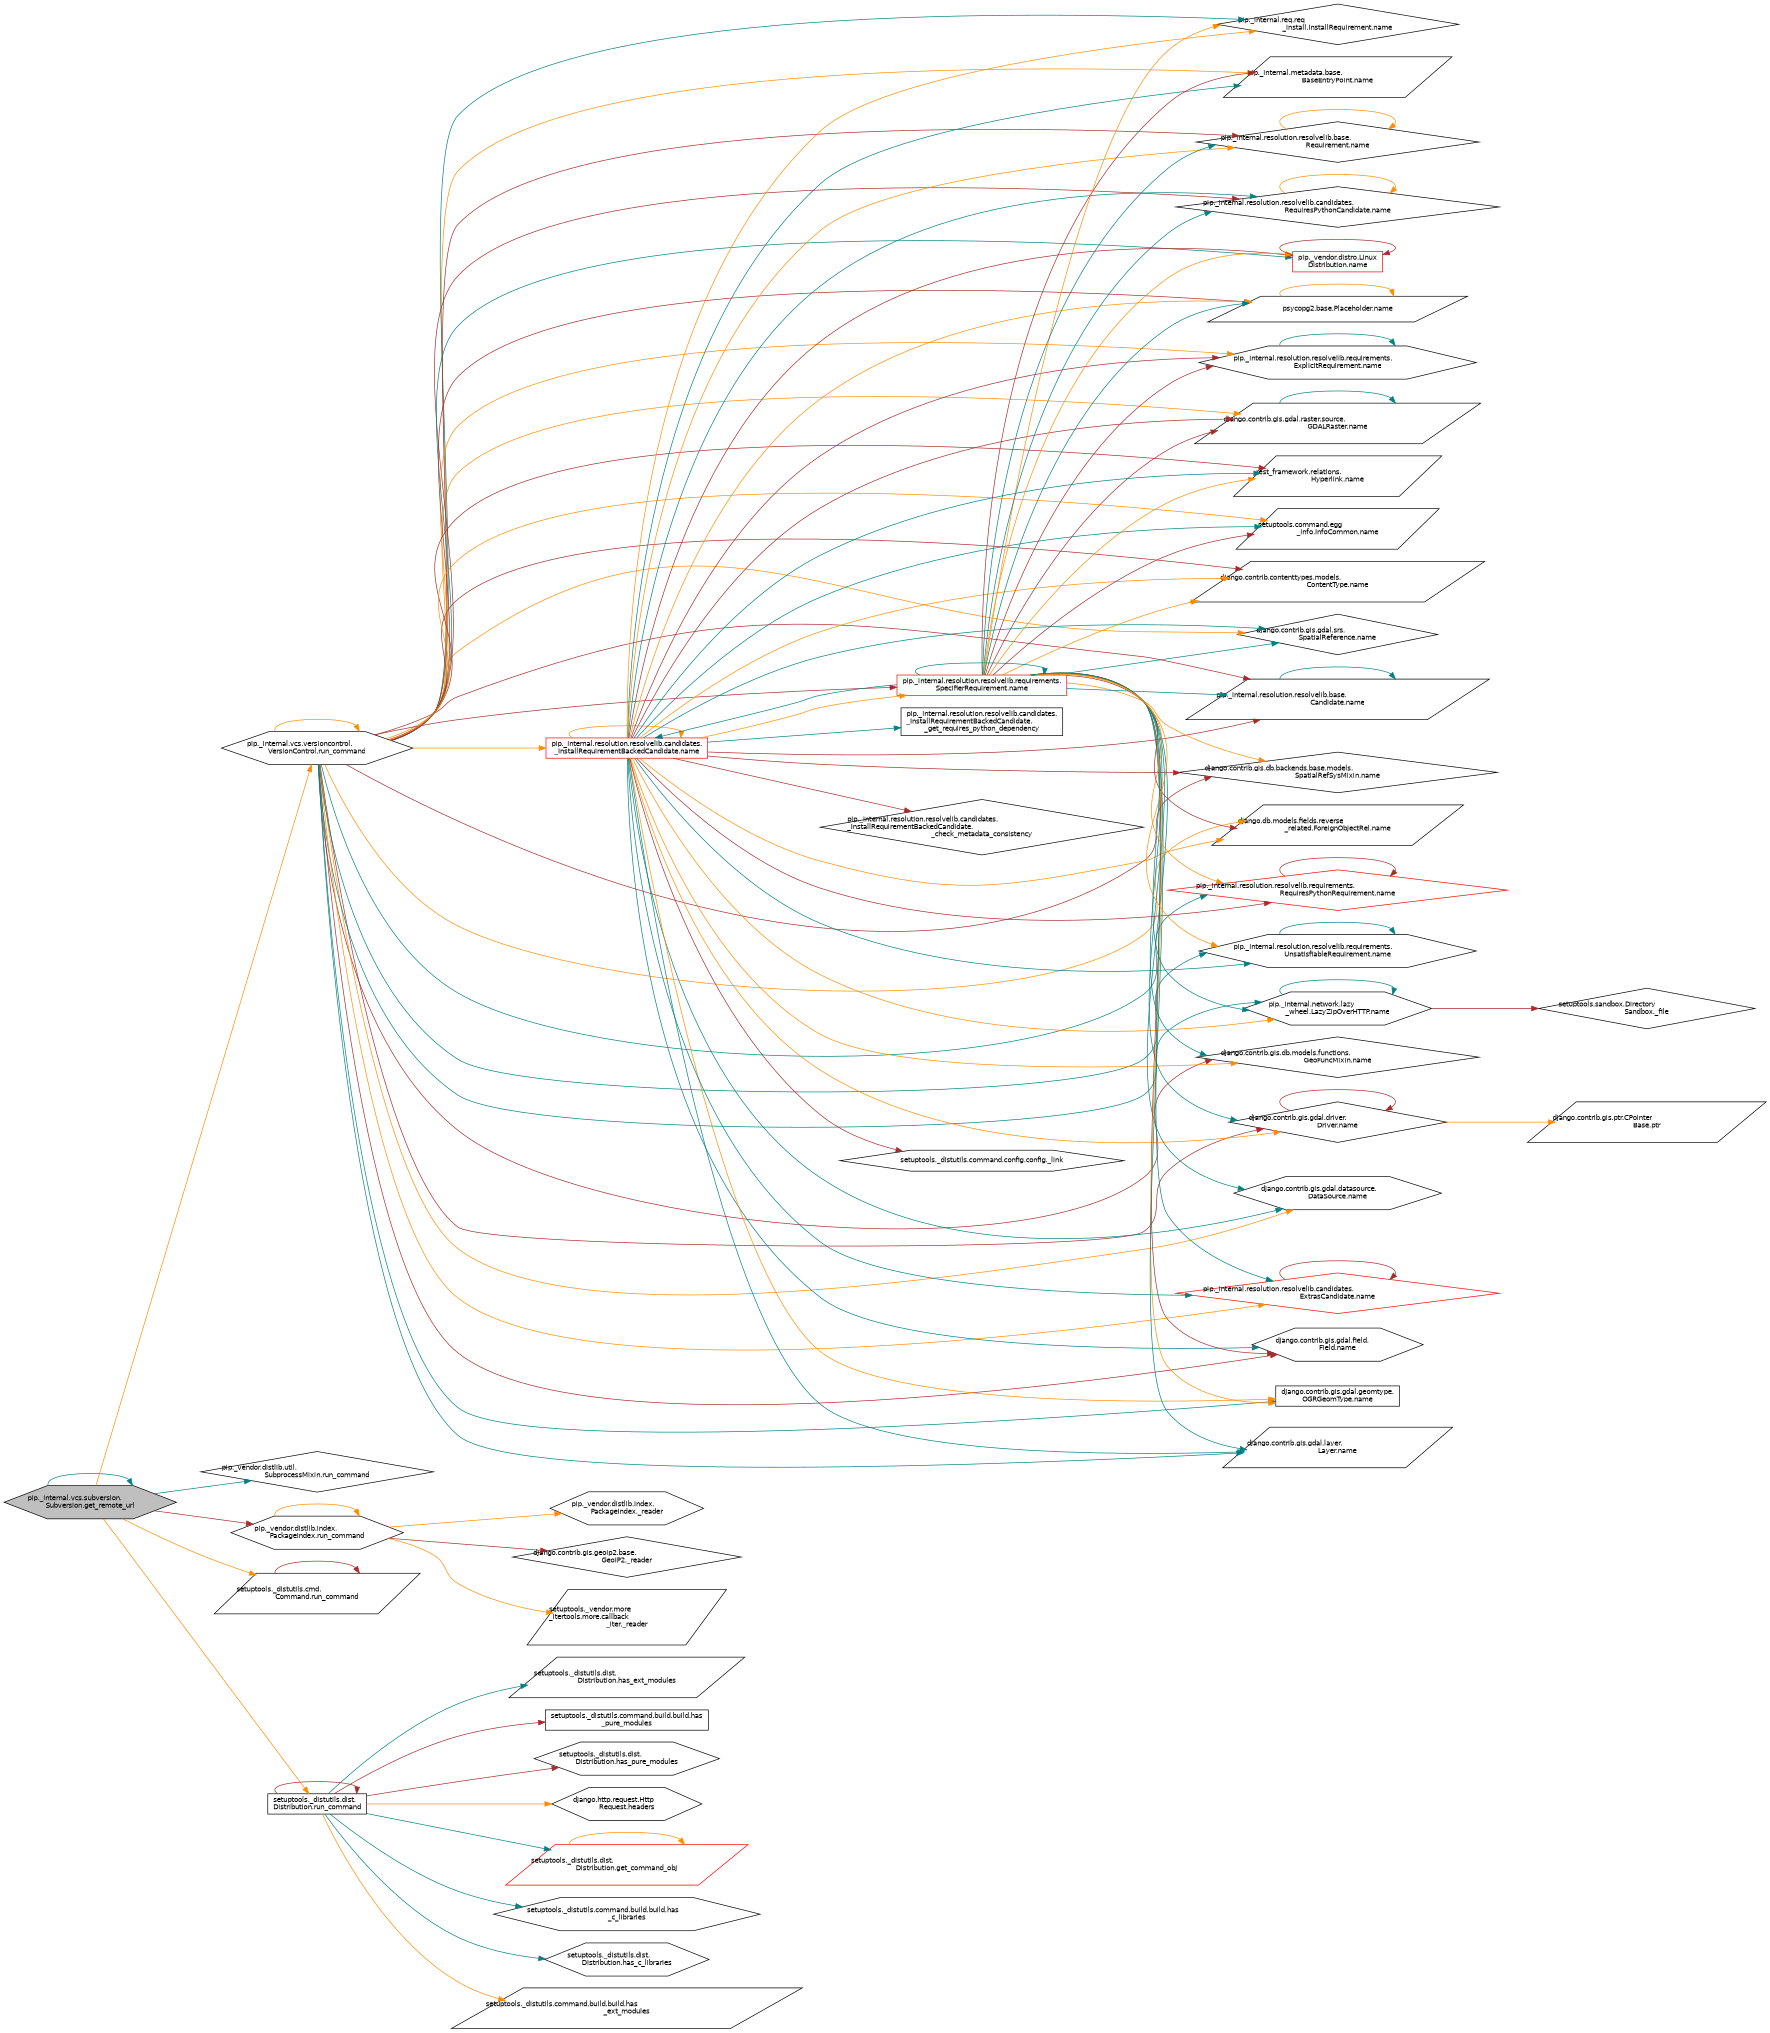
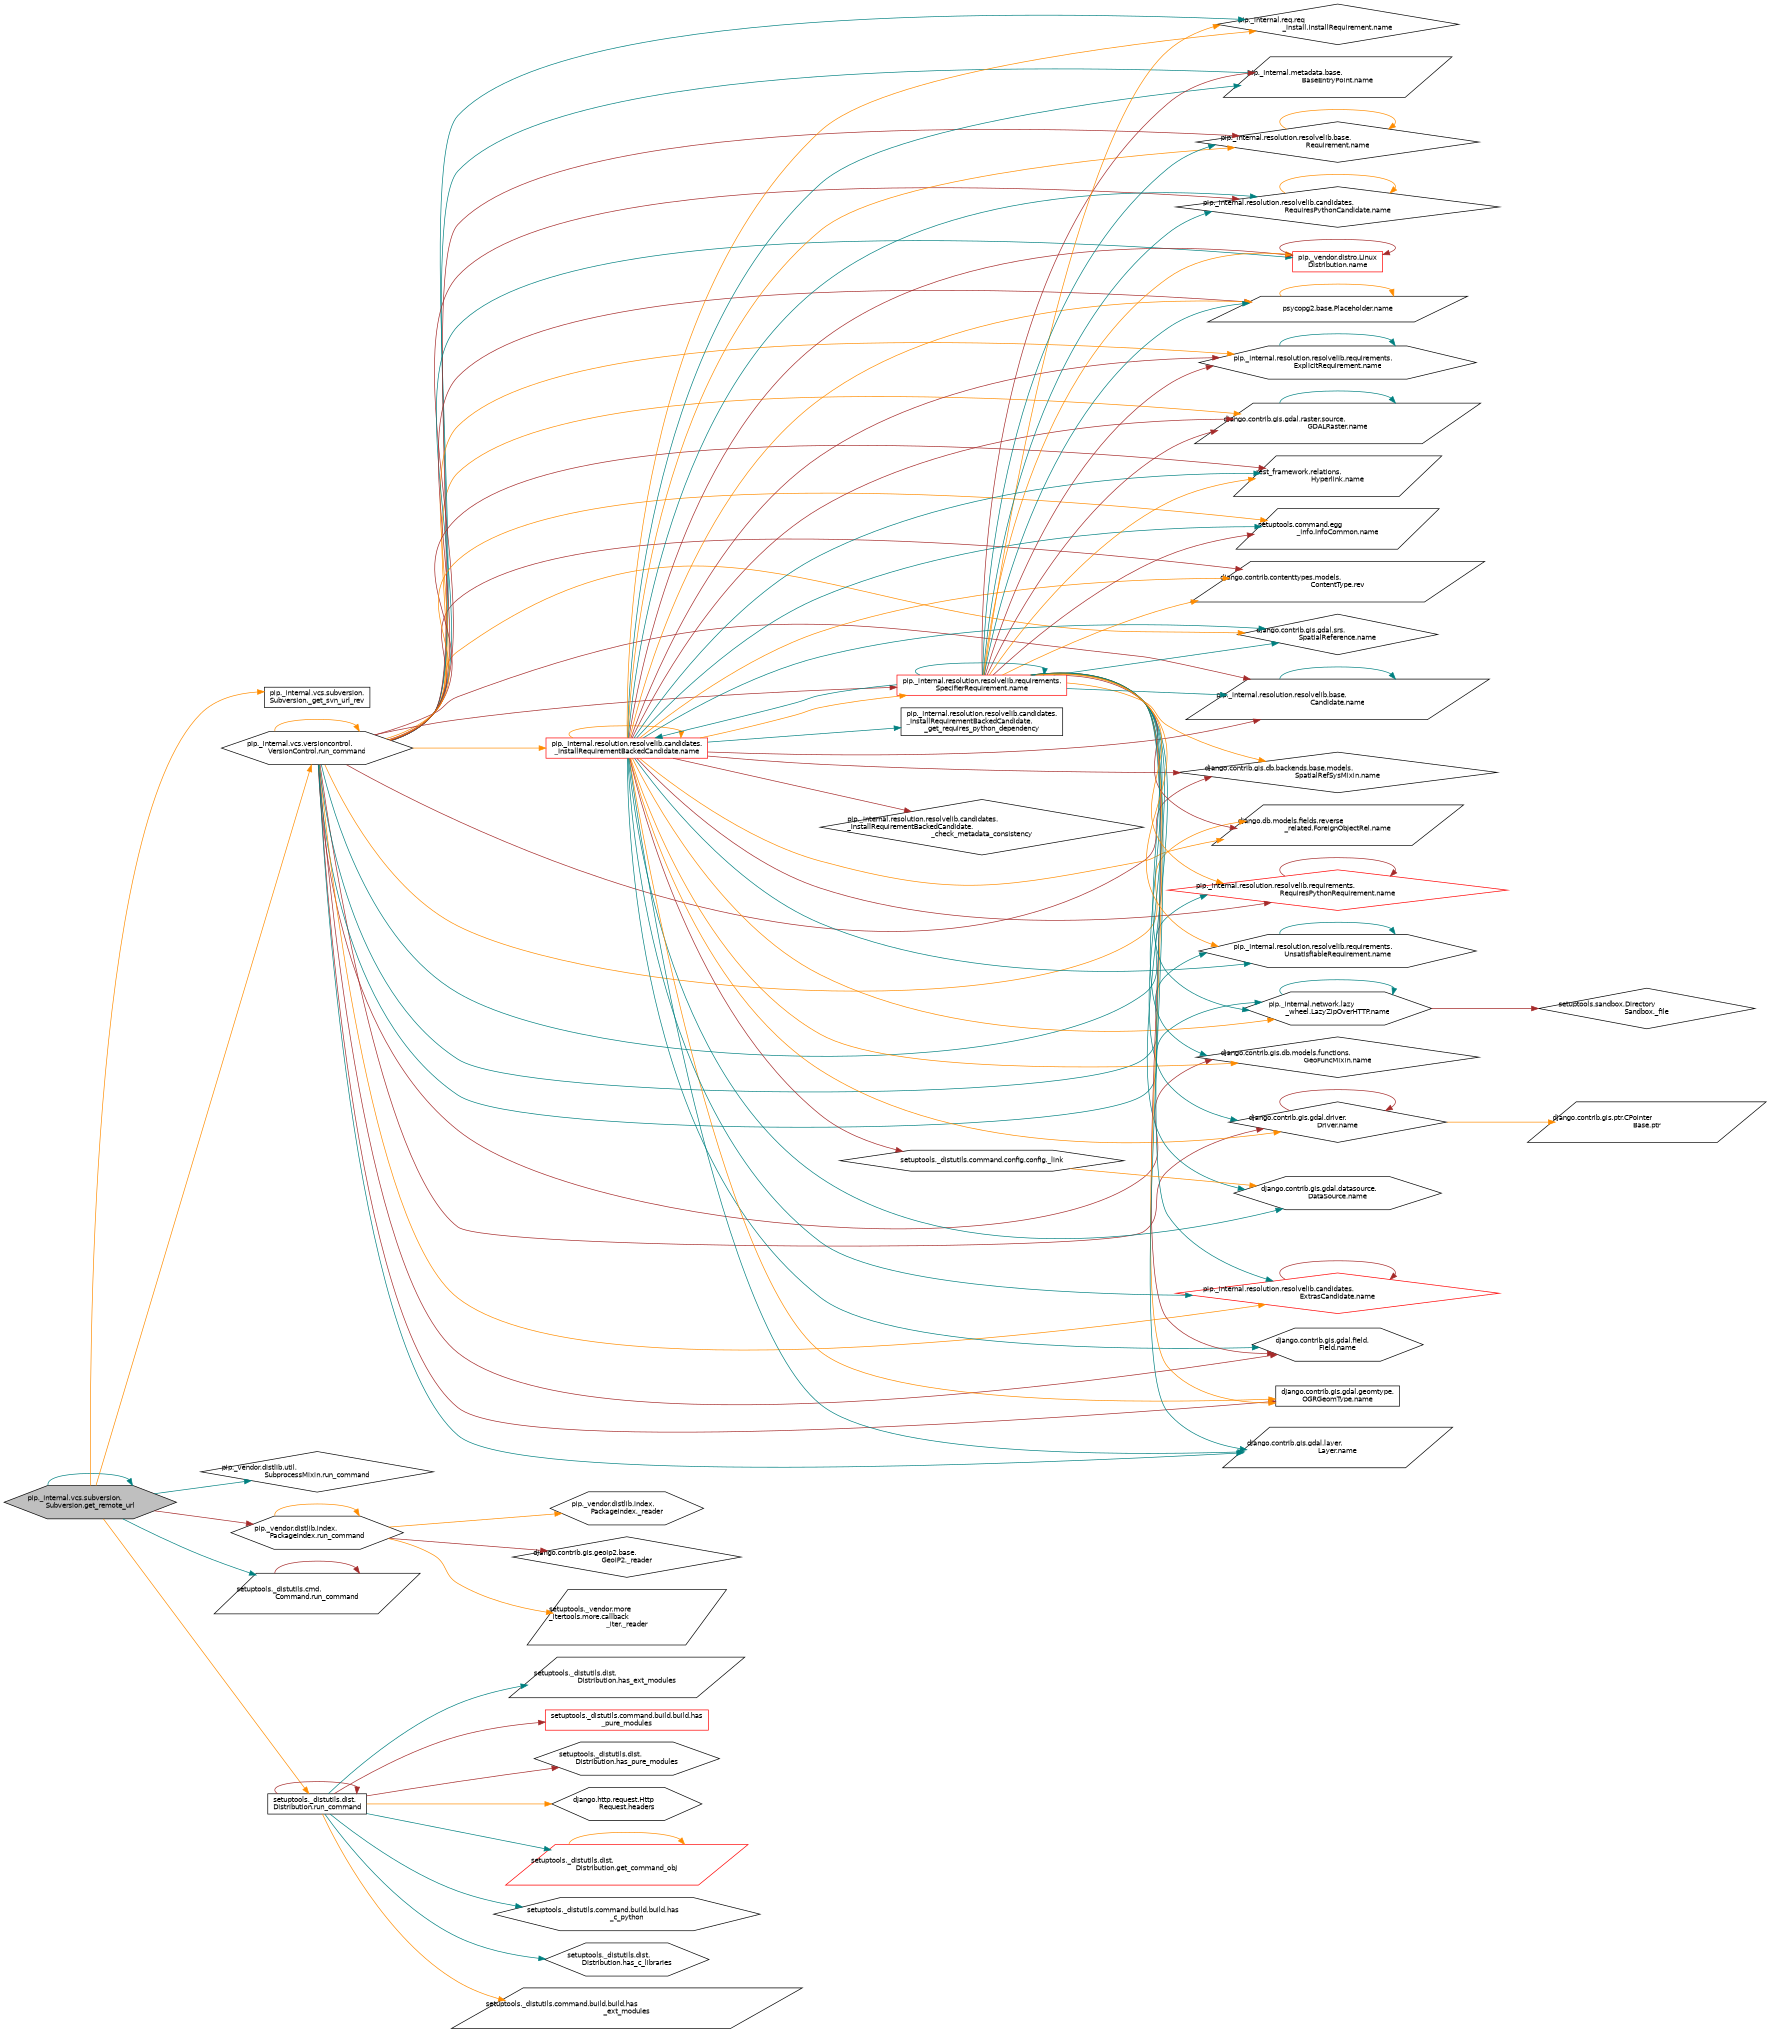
edge "pip._internal.vcs.versioncontrol. VersionControl.run_command" -> "pip._internal.metadata.base. BaseEntryPoint.name": color darkorange -> teal
node "django.contrib.contenttypes.models. ContentType.name": label "django.contrib.contenttypes.models. ContentType.name" -> "django.contrib.contenttypes.models. ContentType.rev"
node "pip._internal.vcs.subversion. Subversion._get_svn_url_rev": added
edge "pip._internal.vcs.versioncontrol. VersionControl.run_command" -> "django.contrib.gis.gdal.datasource. DataSource.name": now "setuptools._distutils.command.config.config._link" -> "django.contrib.gis.gdal.datasource. DataSource.name"
edge "pip._internal.vcs.versioncontrol. VersionControl.run_command" -> "django.contrib.gis.gdal.geomtype. OGRGeomType.name": color teal -> brown
edge "pip._internal.vcs.subversion. Subversion.get_remote_url" -> "setuptools._distutils.cmd. Command.run_command": color darkorange -> teal
node "setuptools._distutils.command.build.build.has _pure_modules": color black -> red
node "setuptools._distutils.command.build.build.has _c_libraries": label "setuptools._distutils.command.build.build.has _c_libraries" -> "setuptools._distutils.command.build.build.has _c_python"
